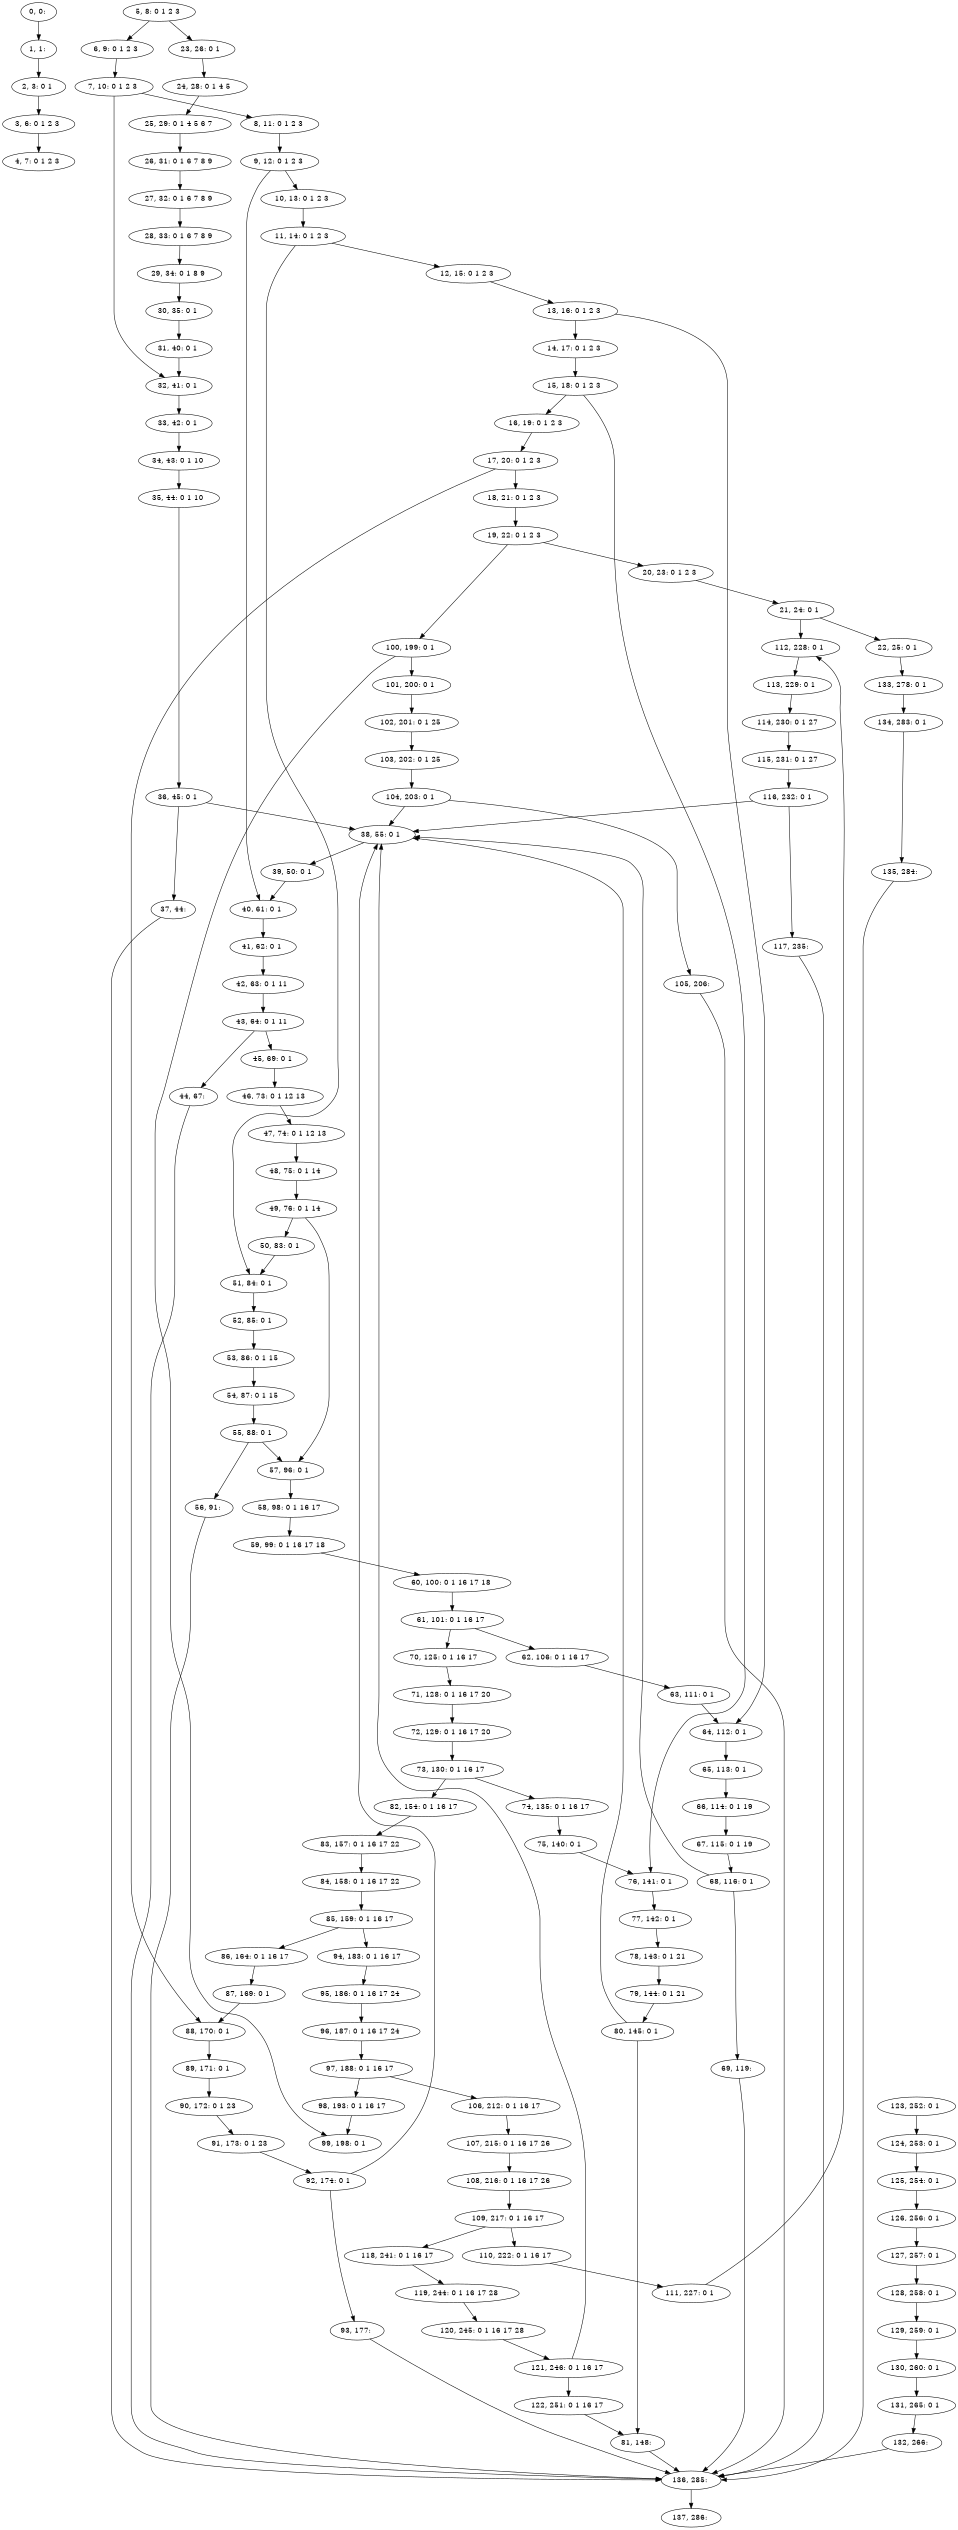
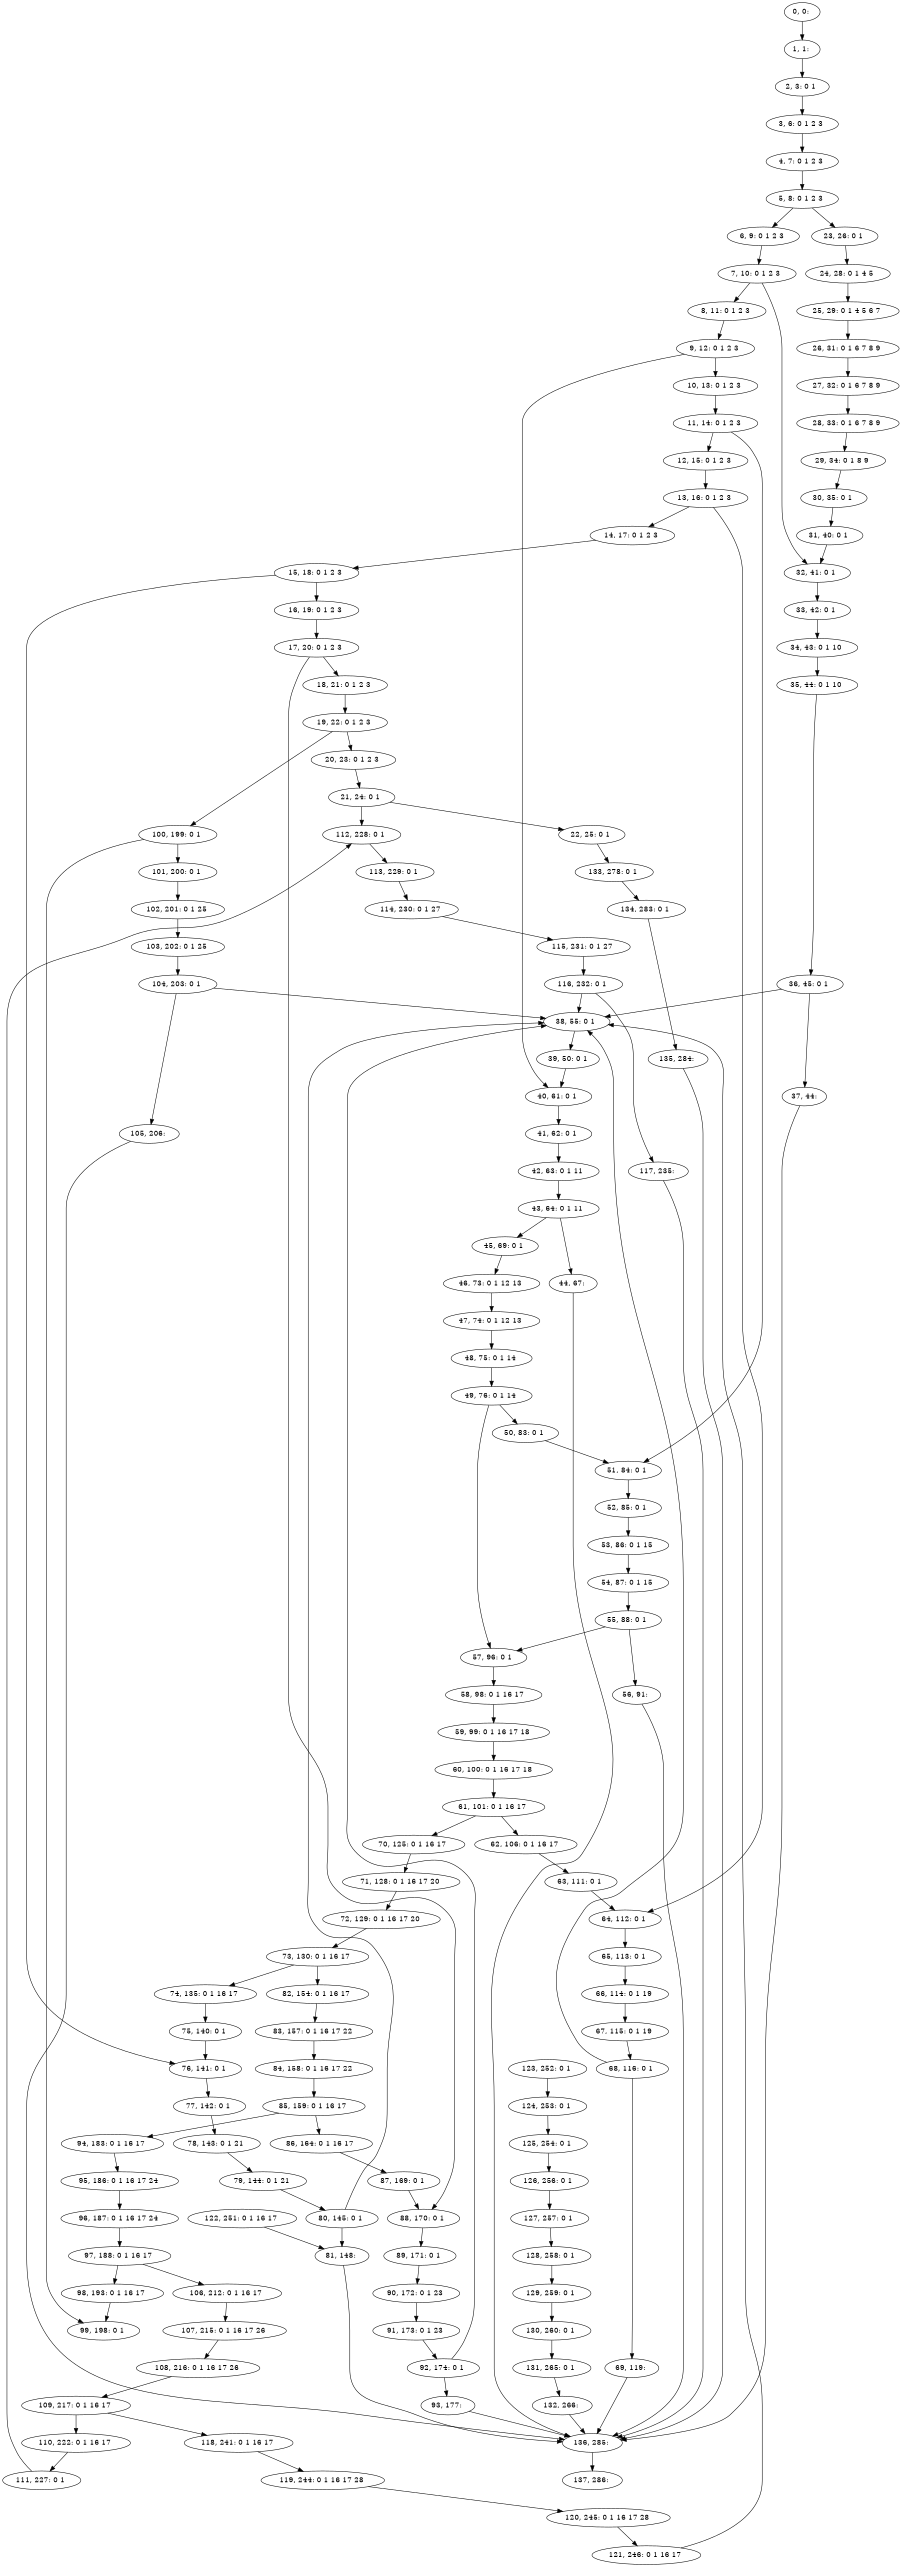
edge "4, 7: 0 1 2 3" -> "5, 8: 0 1 2 3": added
edge "121, 246: 0 1 16 17" -> "122, 251: 0 1 16 17": removed
